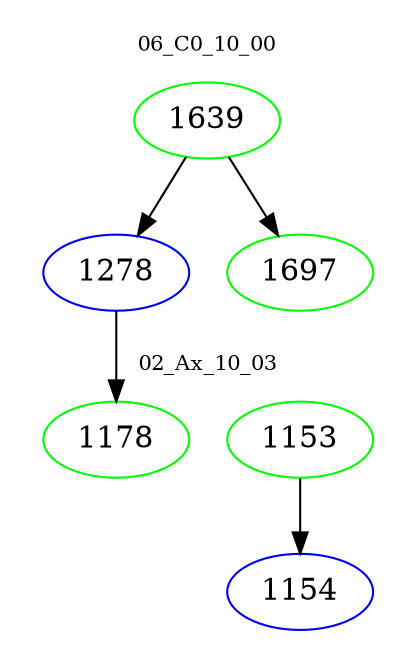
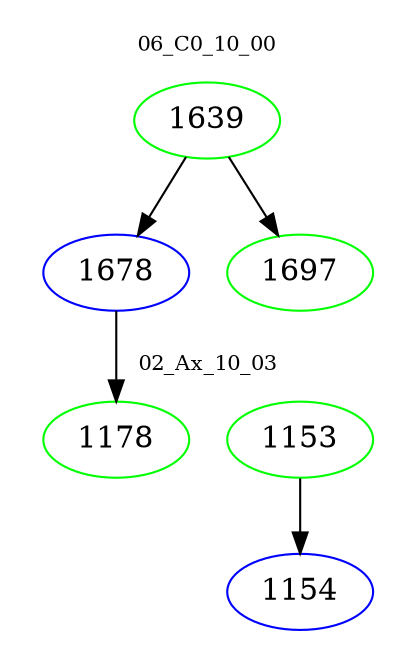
node "1278": label "1278" -> "1678"
